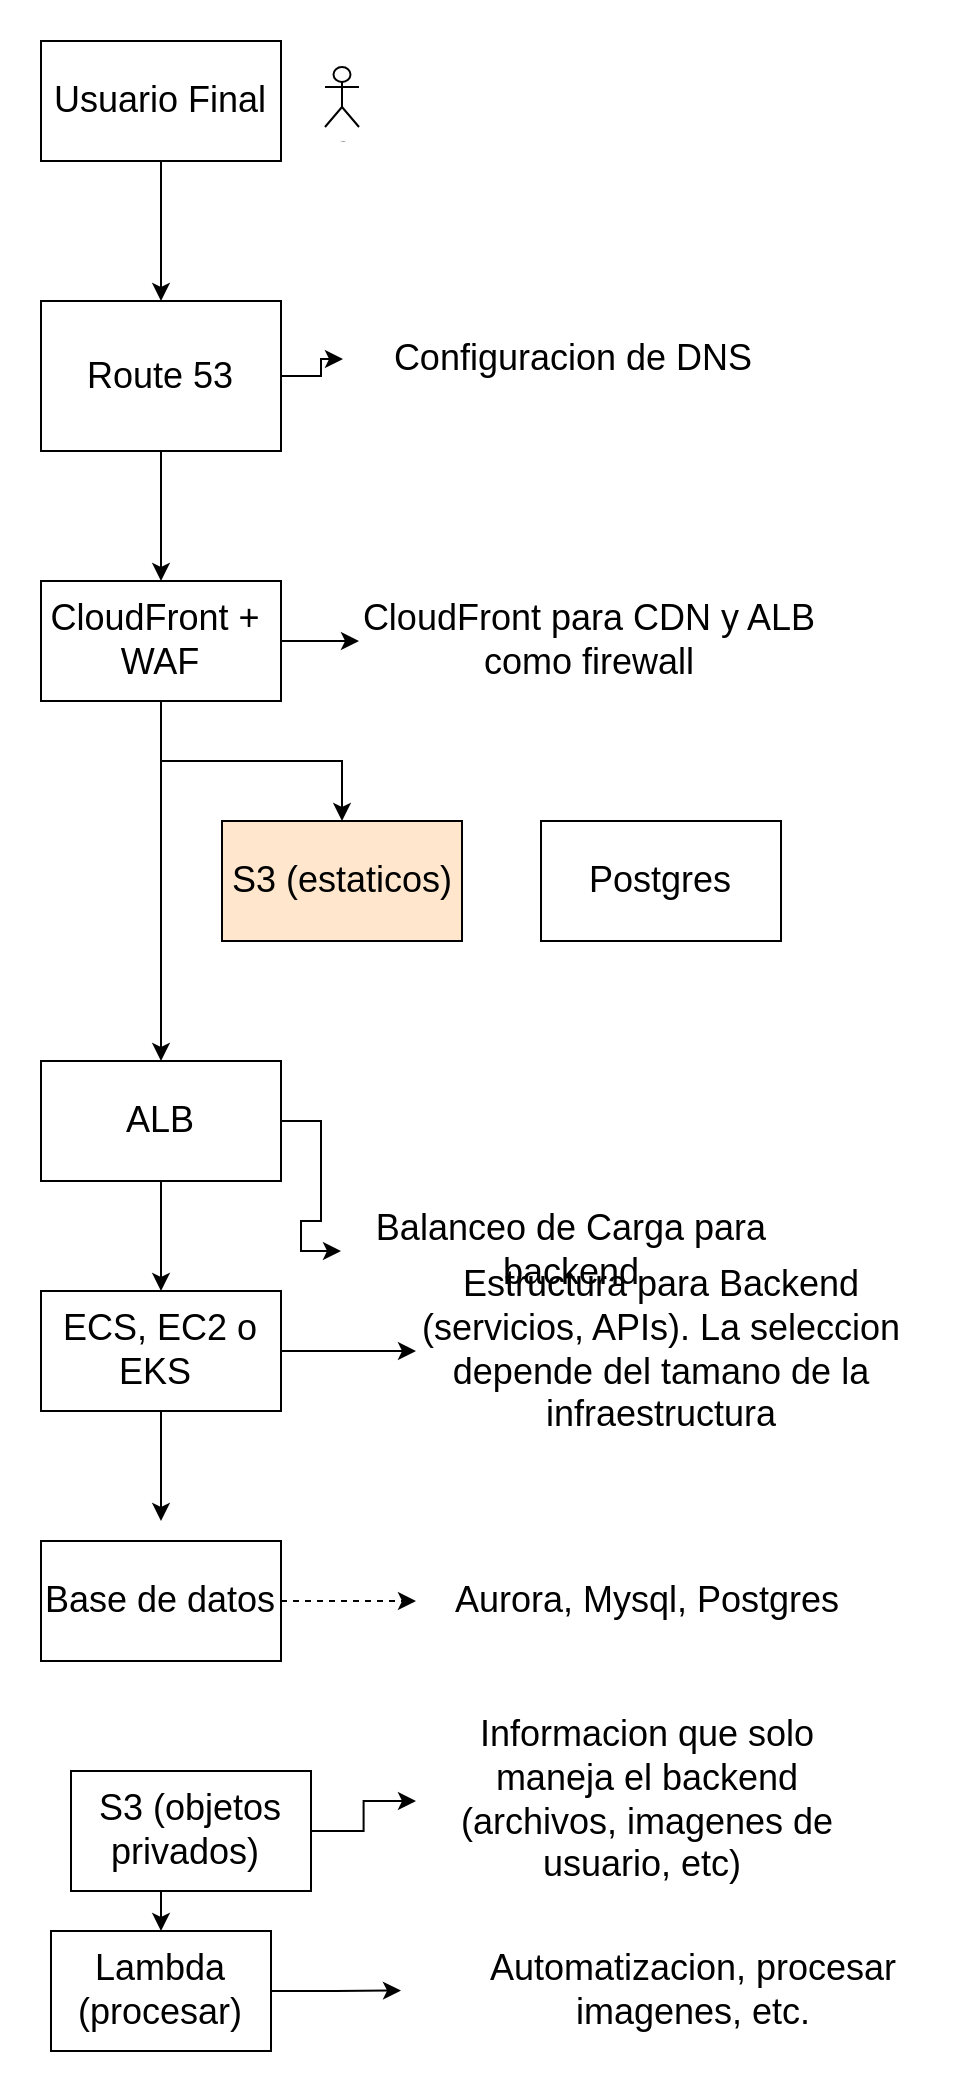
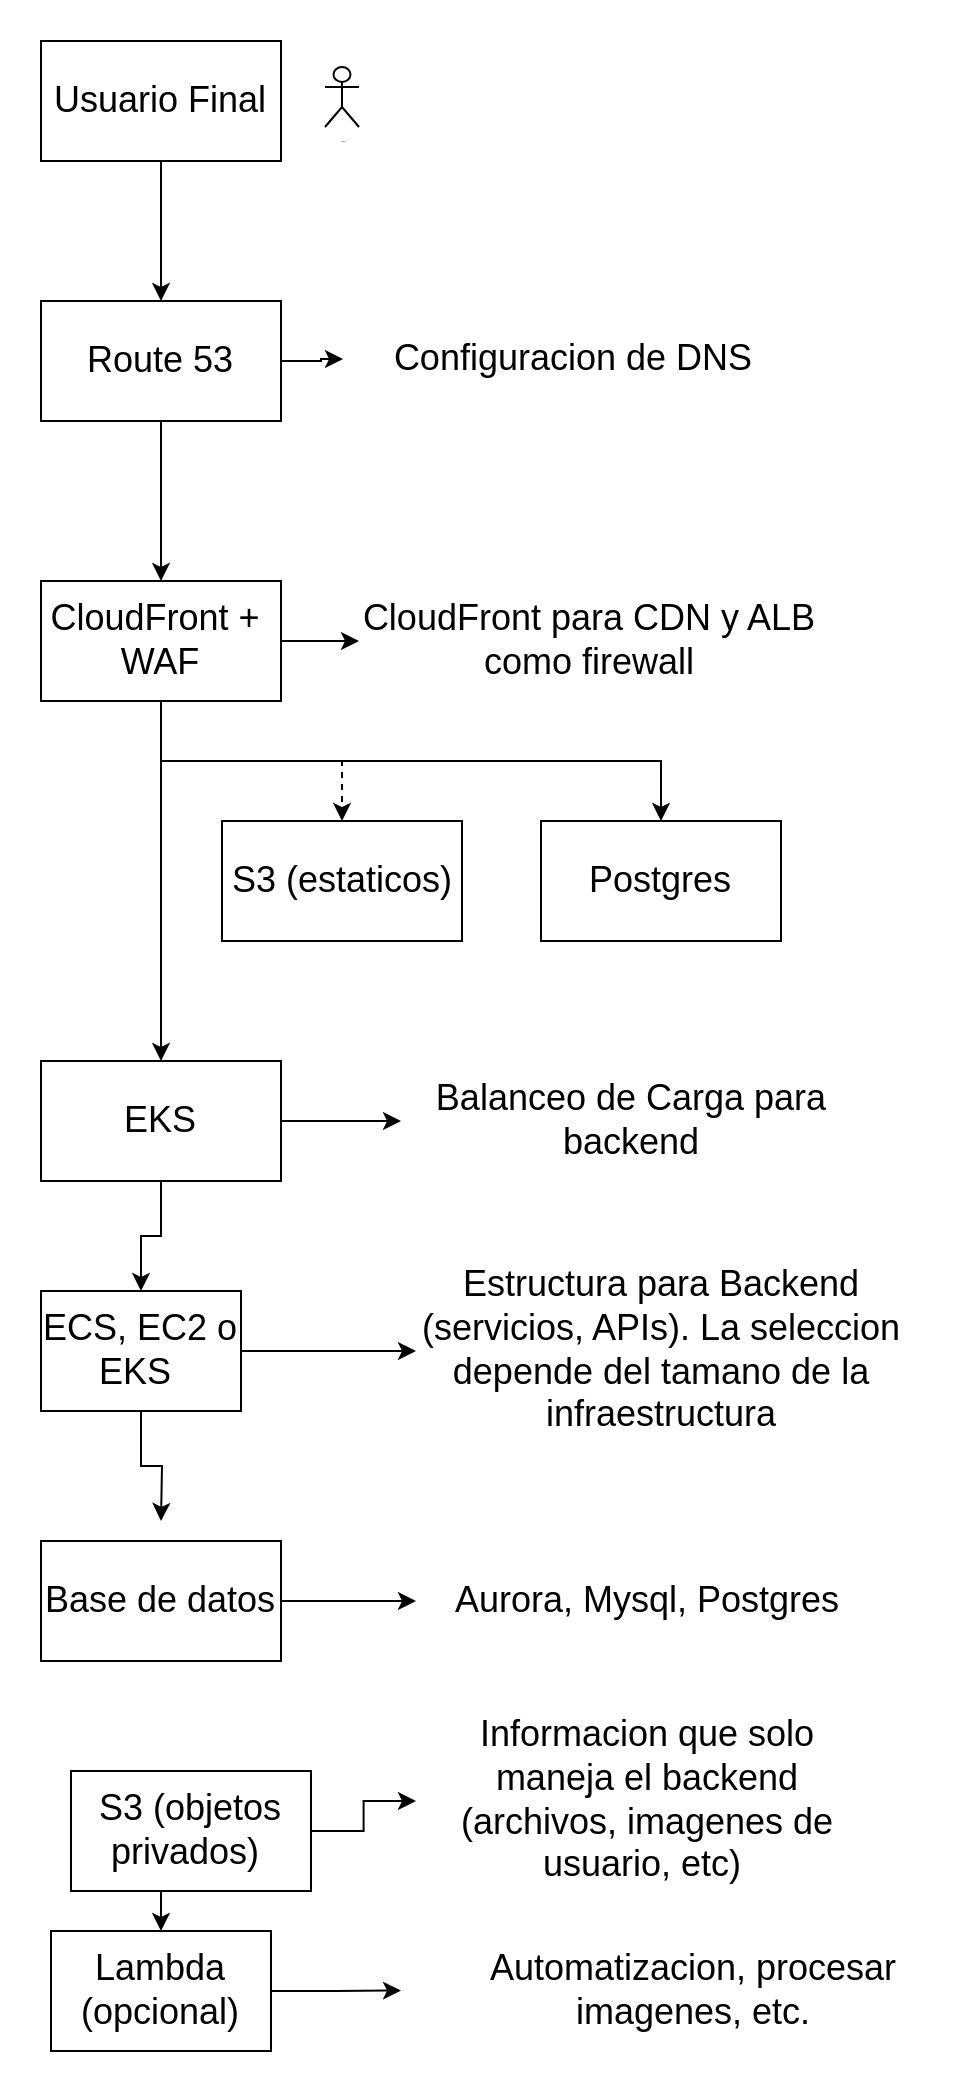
node "Route 53": size 240x150 -> 240x120
edge "CloudFront + WAF" -> "Postgres": added
edge "CloudFront + WAF" -> "S3 (estaticos)": style solid -> dashed
node "S3 (estaticos)": fillcolor #ffe6cc -> #ffffff
node "ALB": label "ALB" -> "EKS"
node "Balanceo de Carga para backend": moved (572, 1251) -> (632, 1121)
node "ECS, EC2 o EKS": size 240x120 -> 200x120
edge "Base de datos" -> "Aurora, Mysql, Postgres": style dashed -> solid
node "Lambda (procesar)": label "Lambda (procesar)" -> "Lambda (opcional)"
